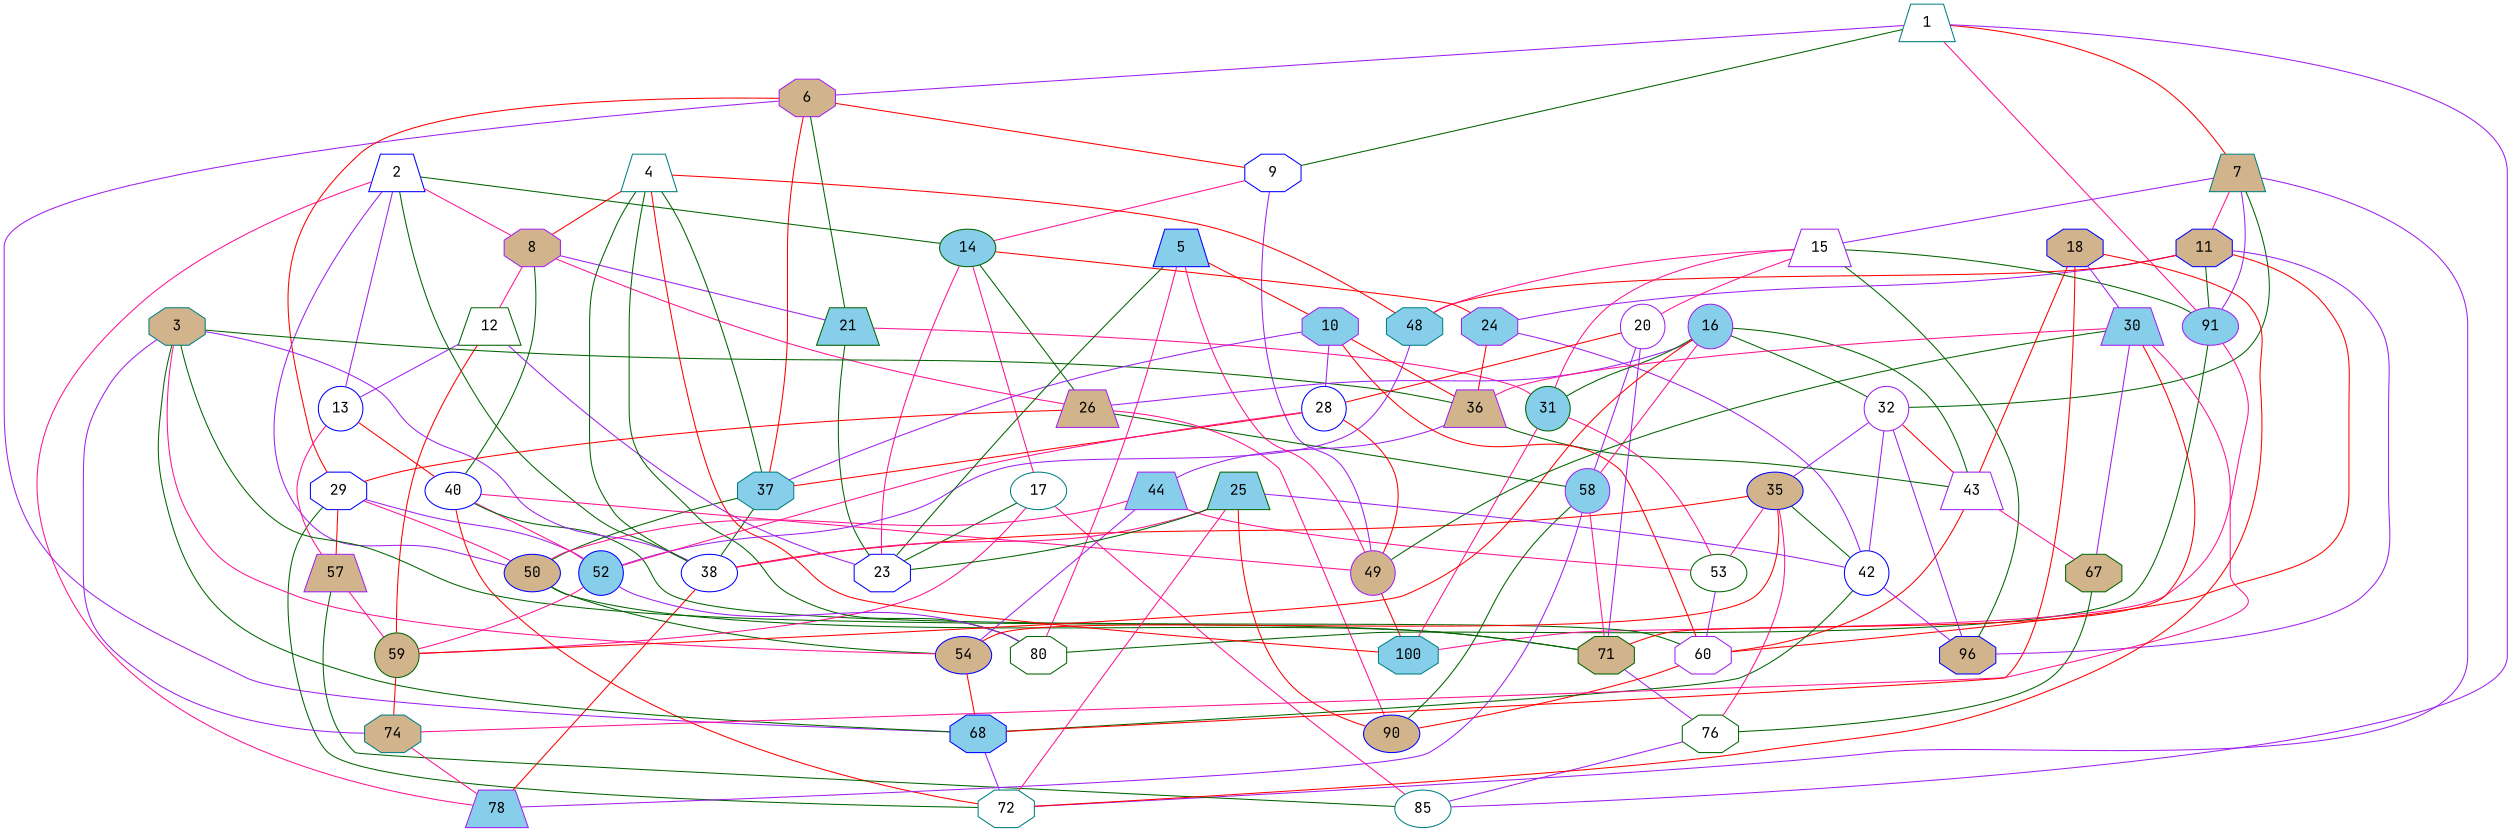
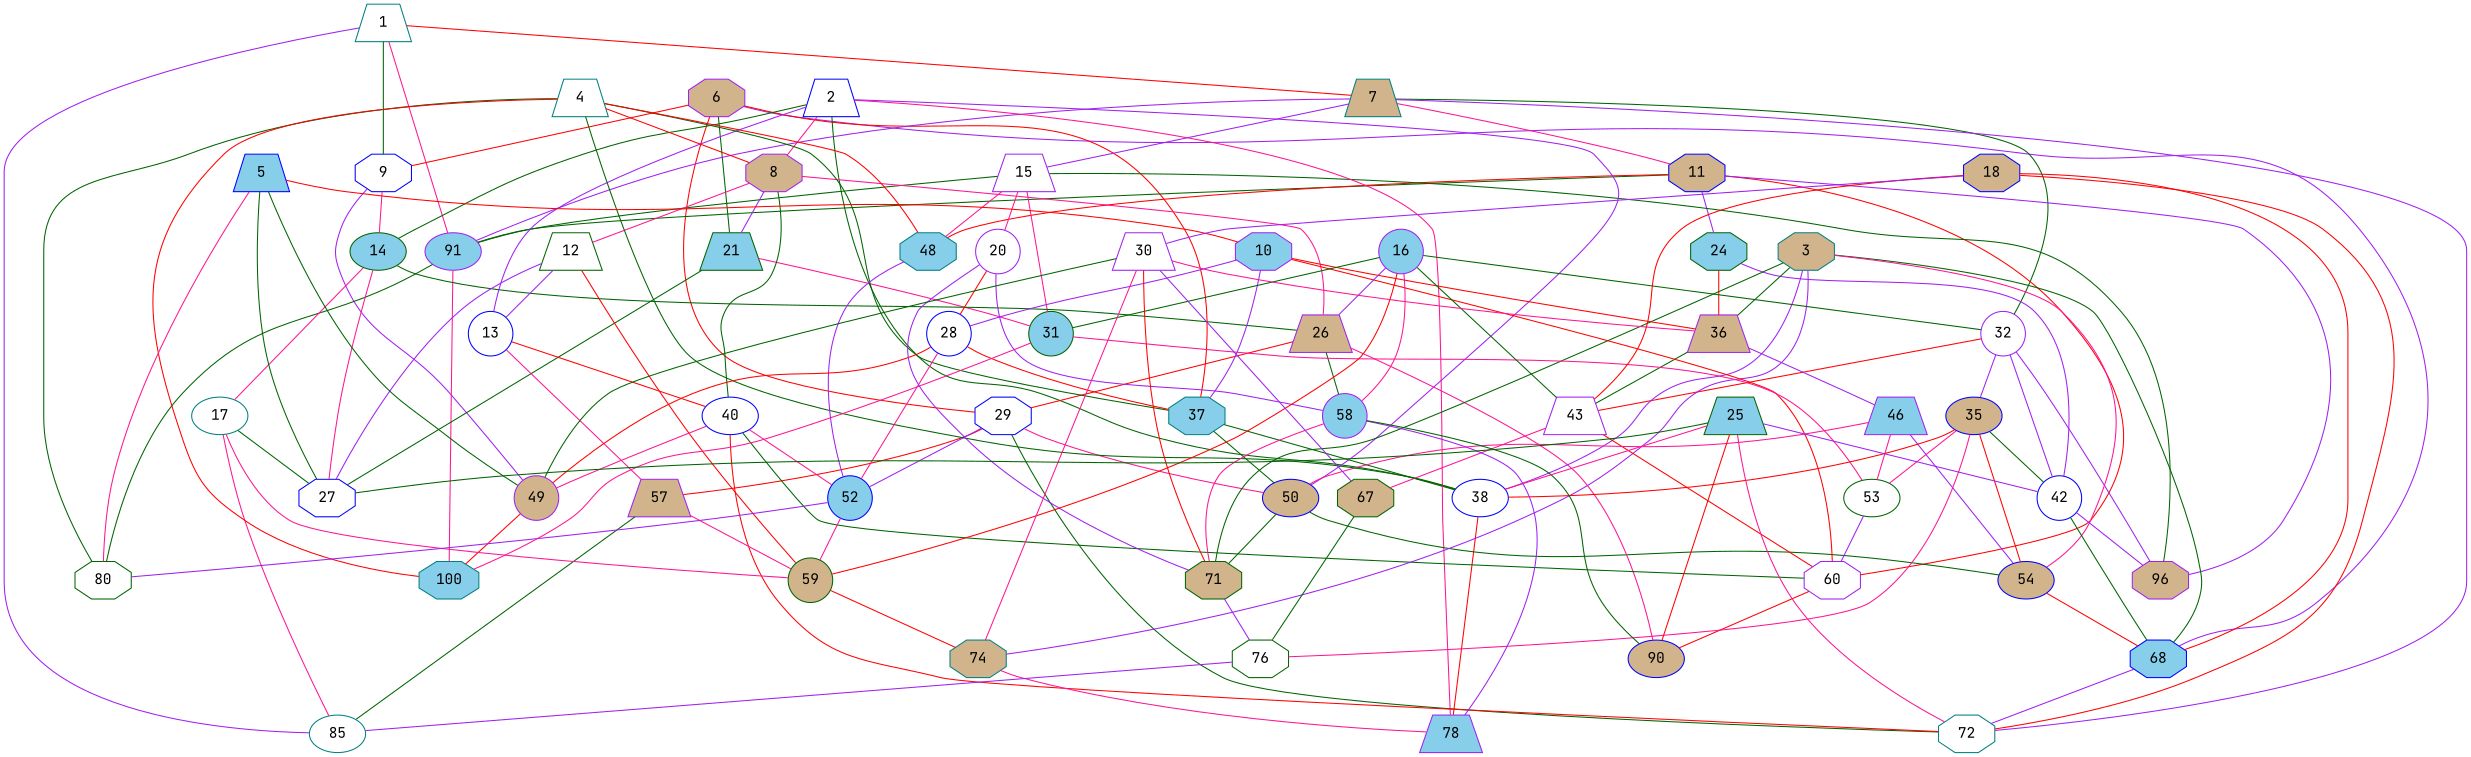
edge "1" -- "6": removed
edge "14" -- "24": removed
node "24": color purple -> darkgreen
node "30": fillcolor skyblue -> white
edge "5" -- "49": color deeppink -> darkgreen
node "44": label "44" -> "46"
node "23": label "23" -> "27"
node "96": color blue -> purple
